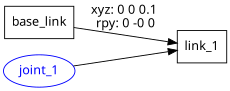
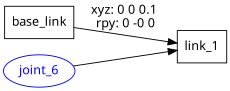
node "joint_1": label "joint_1" -> "joint_6"
